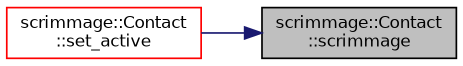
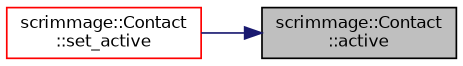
node "scrimmage::Contact ::scrimmage": label "scrimmage::Contact ::scrimmage" -> "scrimmage::Contact ::active"
